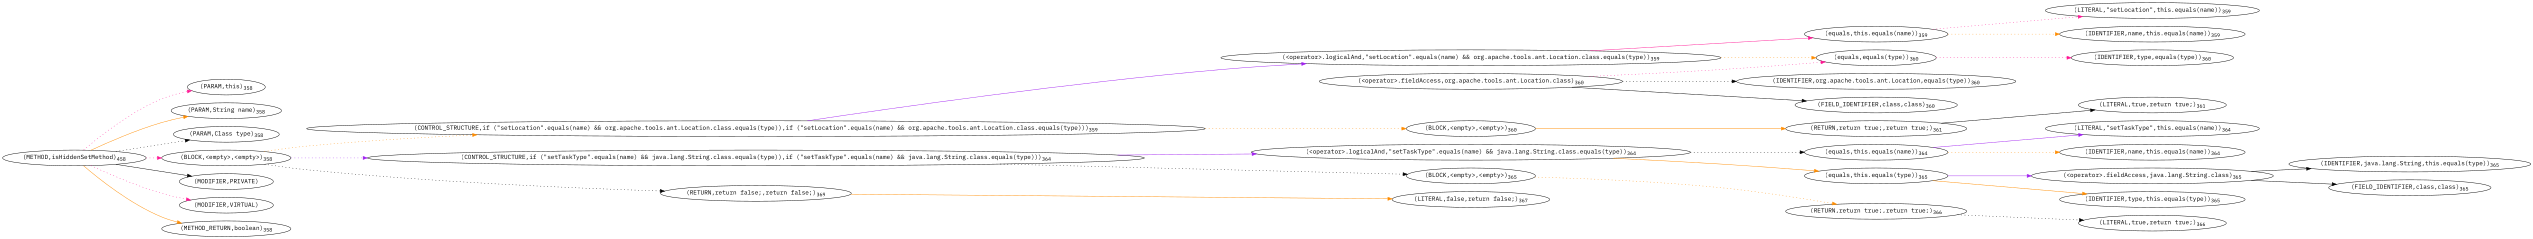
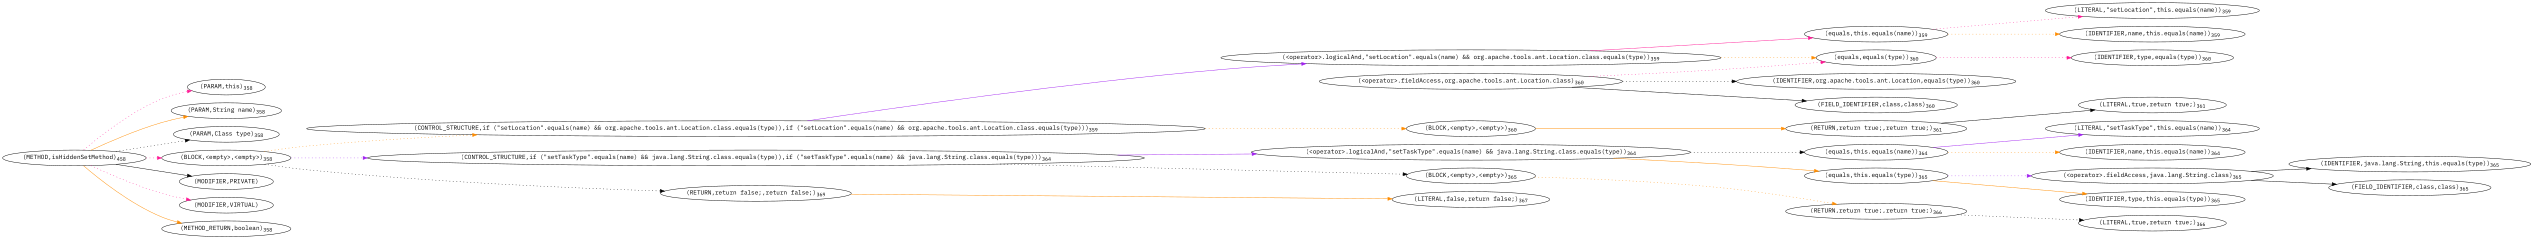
edge "(equals,this.equals(type))" -> "(<operator>.fieldAccess,java.lang.String.class)": style solid -> dotted
